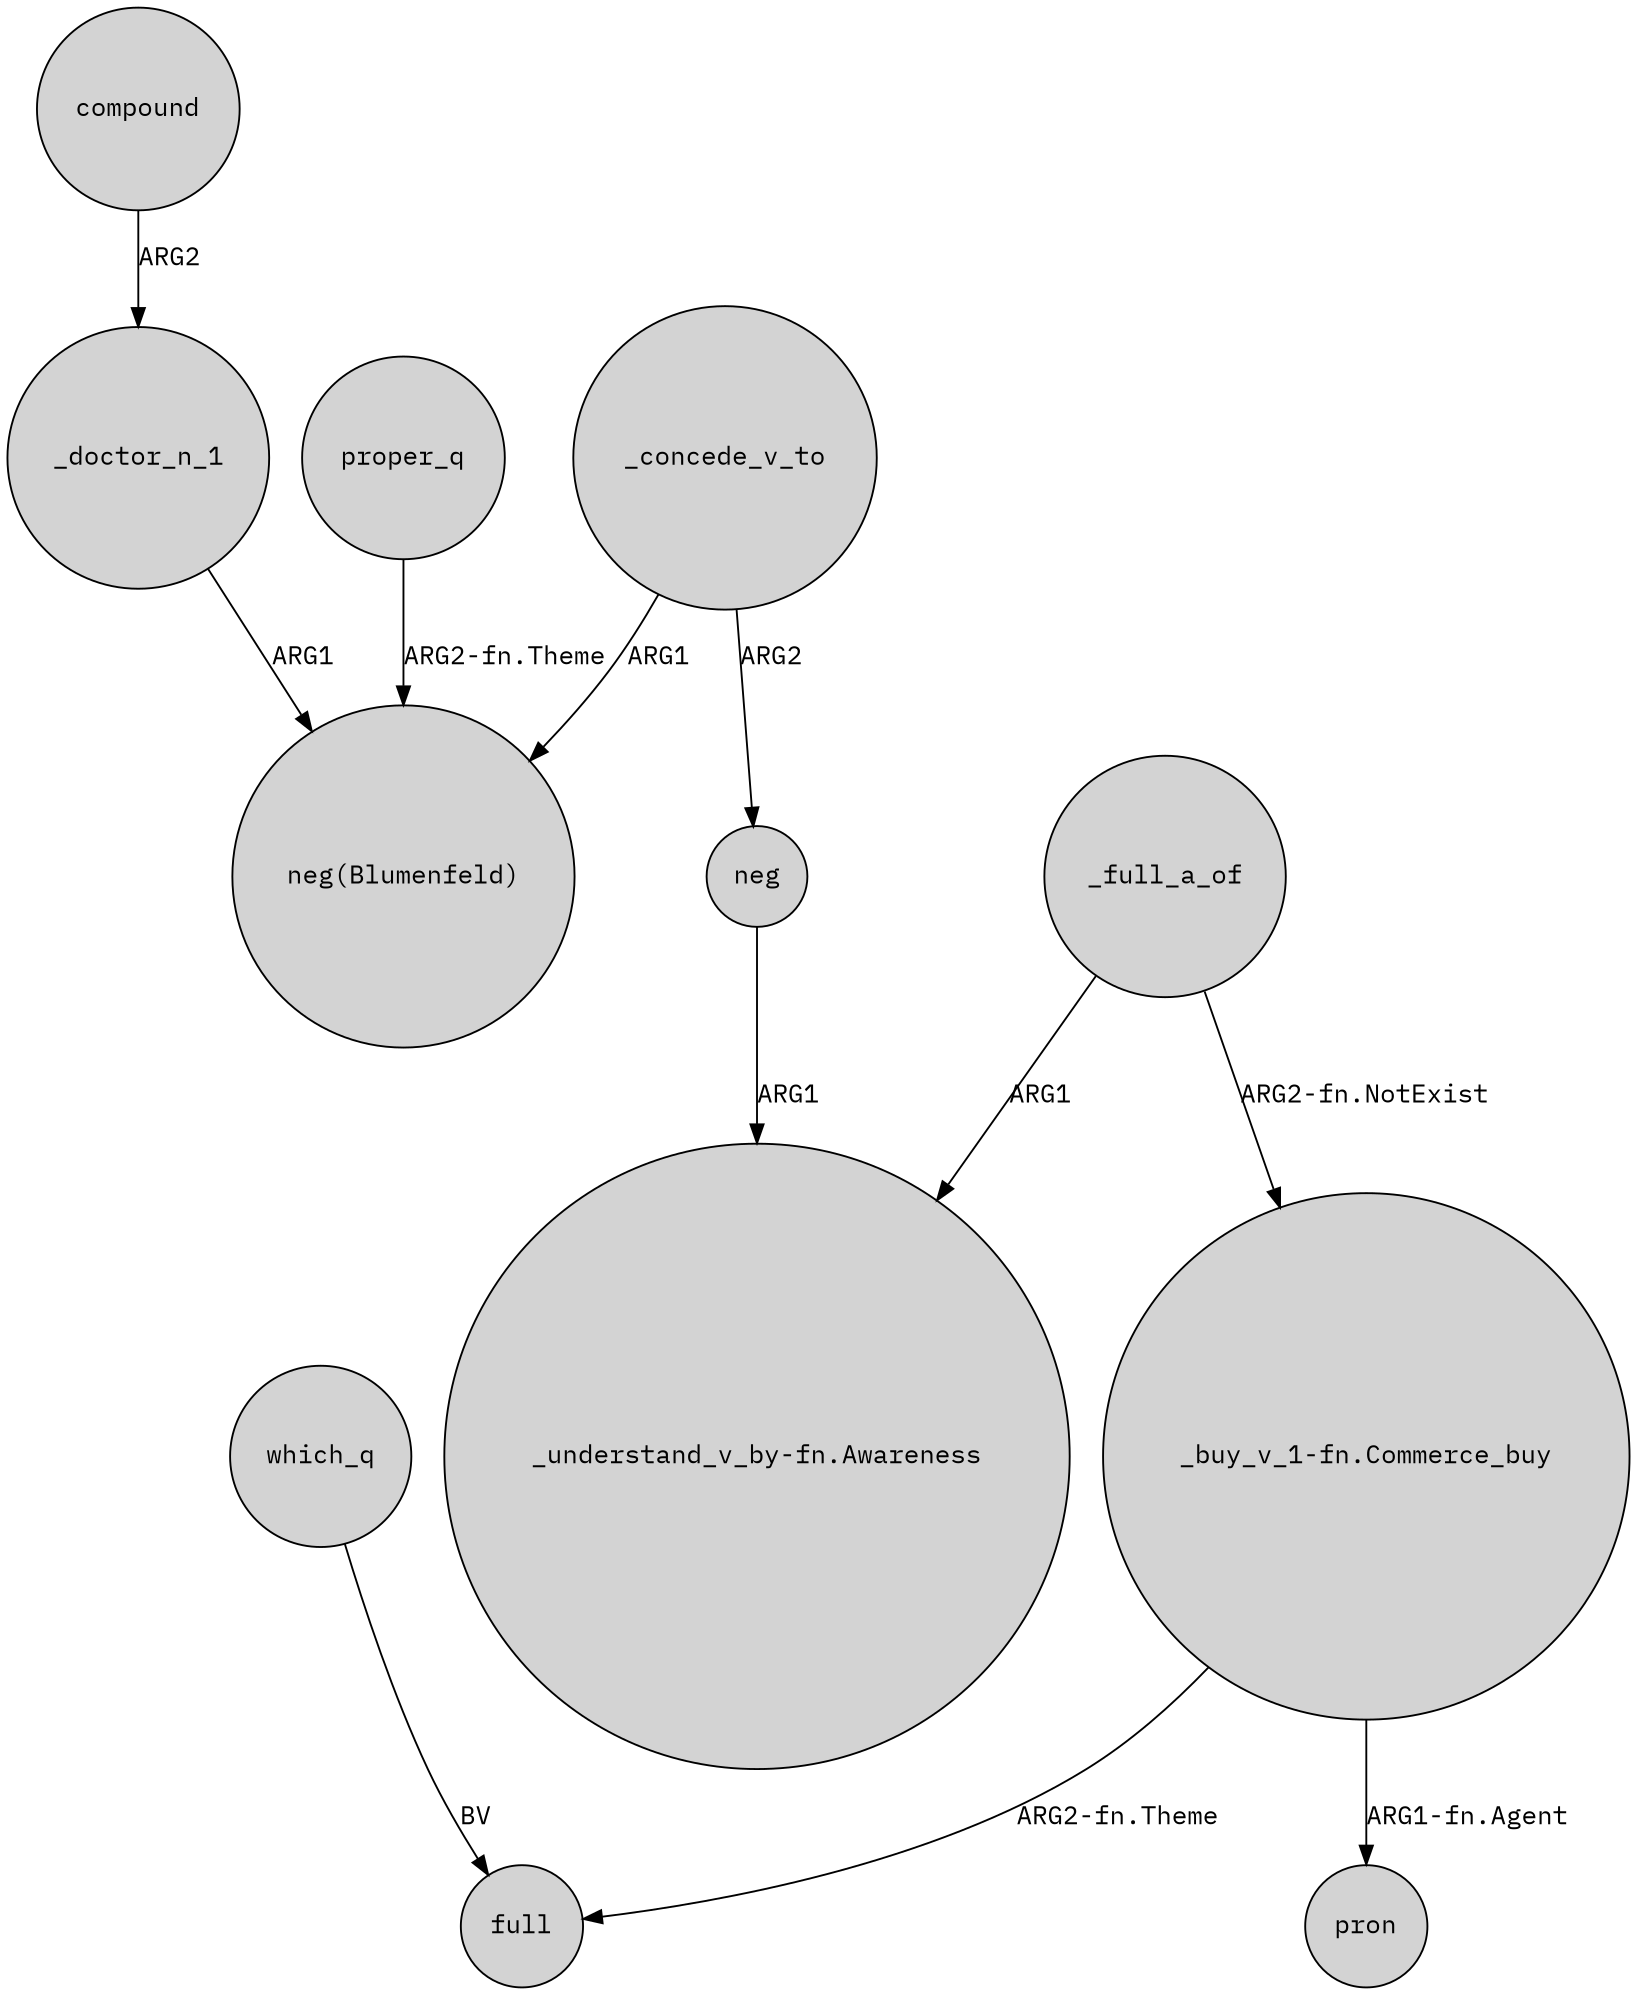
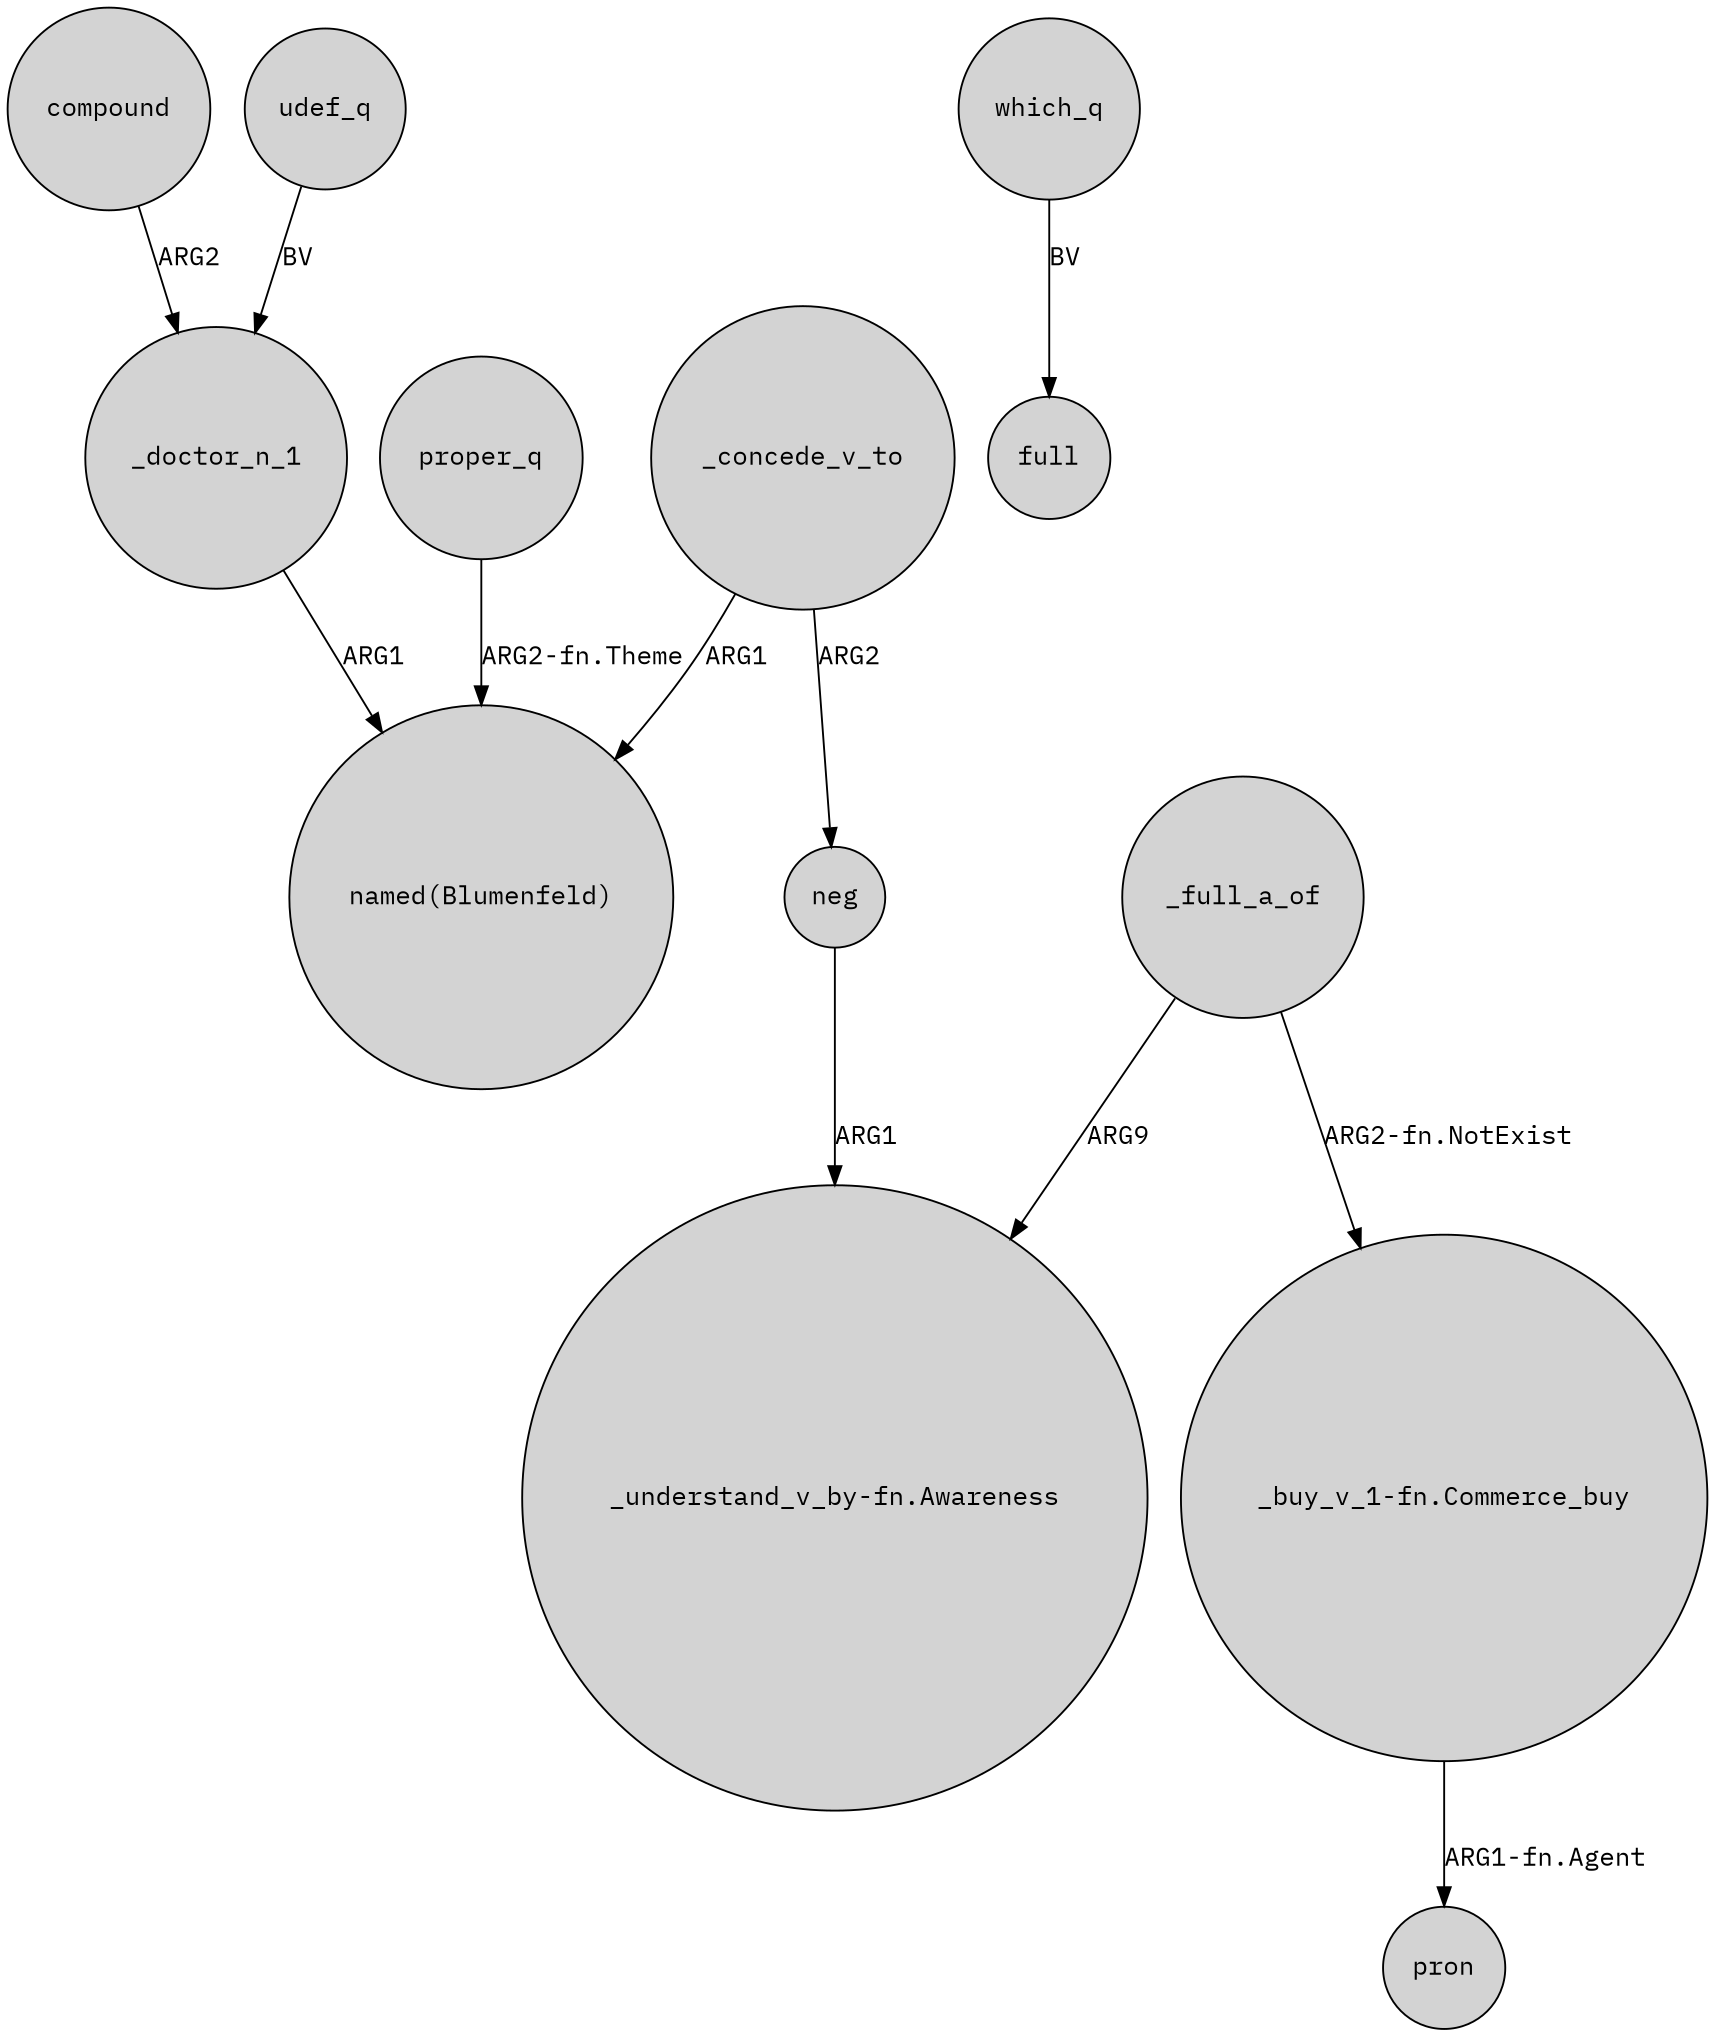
node "udef_q": added
node "neg(Blumenfeld)": label "neg(Blumenfeld)" -> "named(Blumenfeld)"
edge "_full_a_of" -> "_understand_v_by-fn.Awareness": label "ARG1" -> "ARG9"
edge "_buy_v_1-fn.Commerce_buy" -> "full": removed, label "ARG2-fn.Theme"
